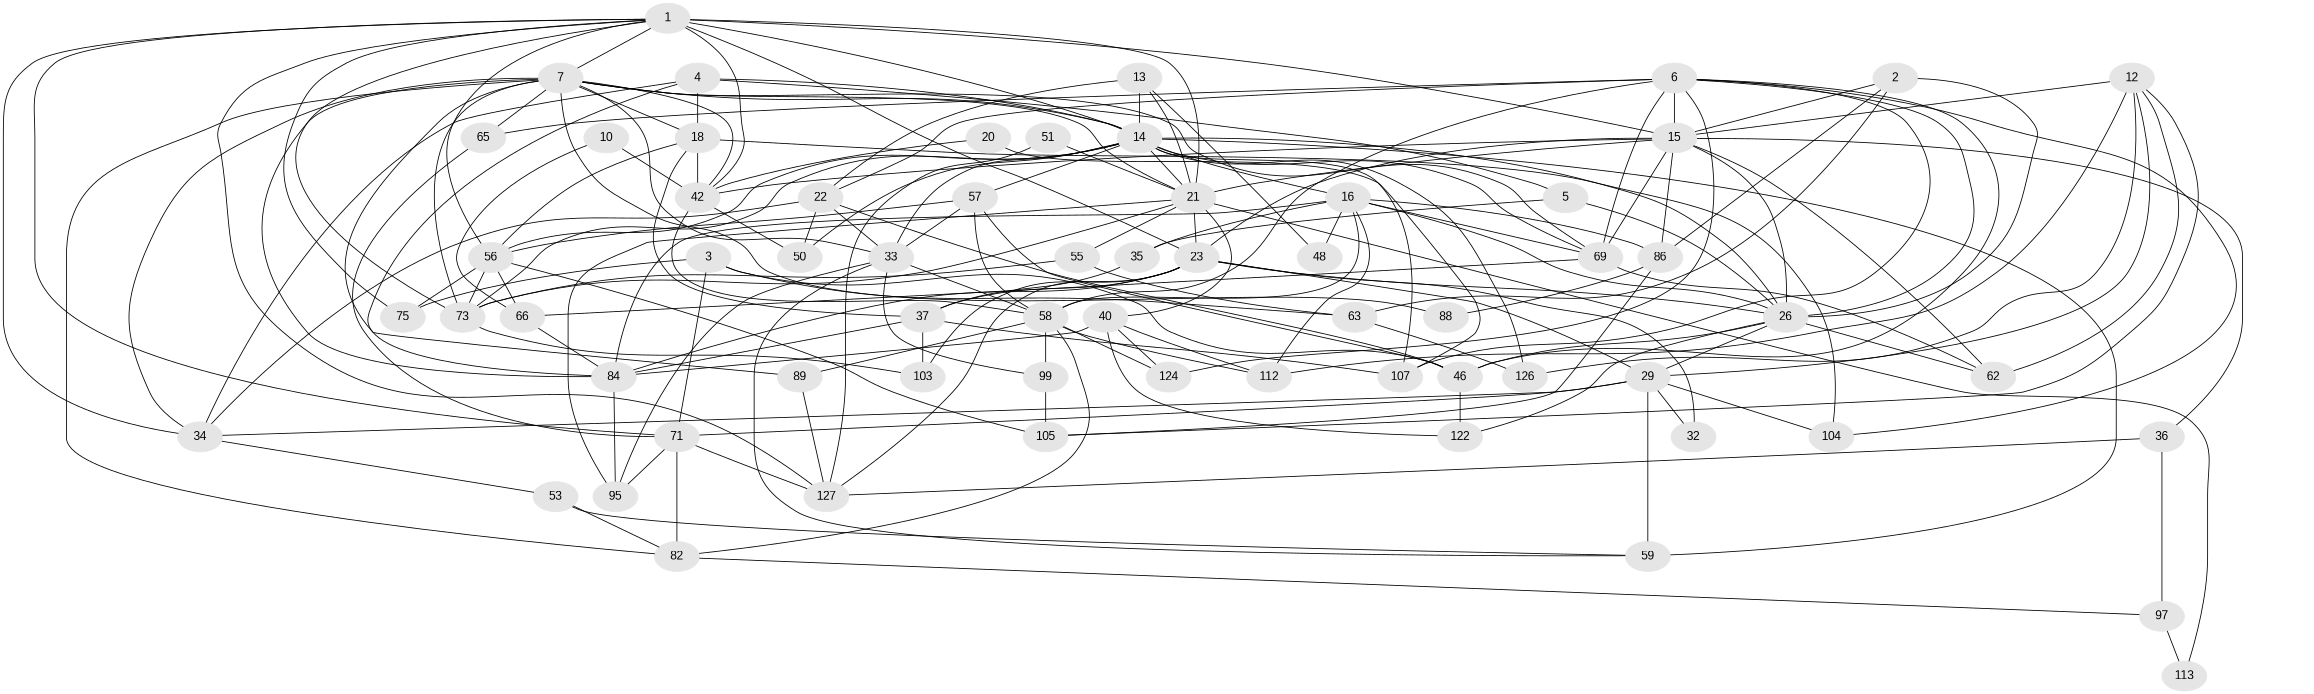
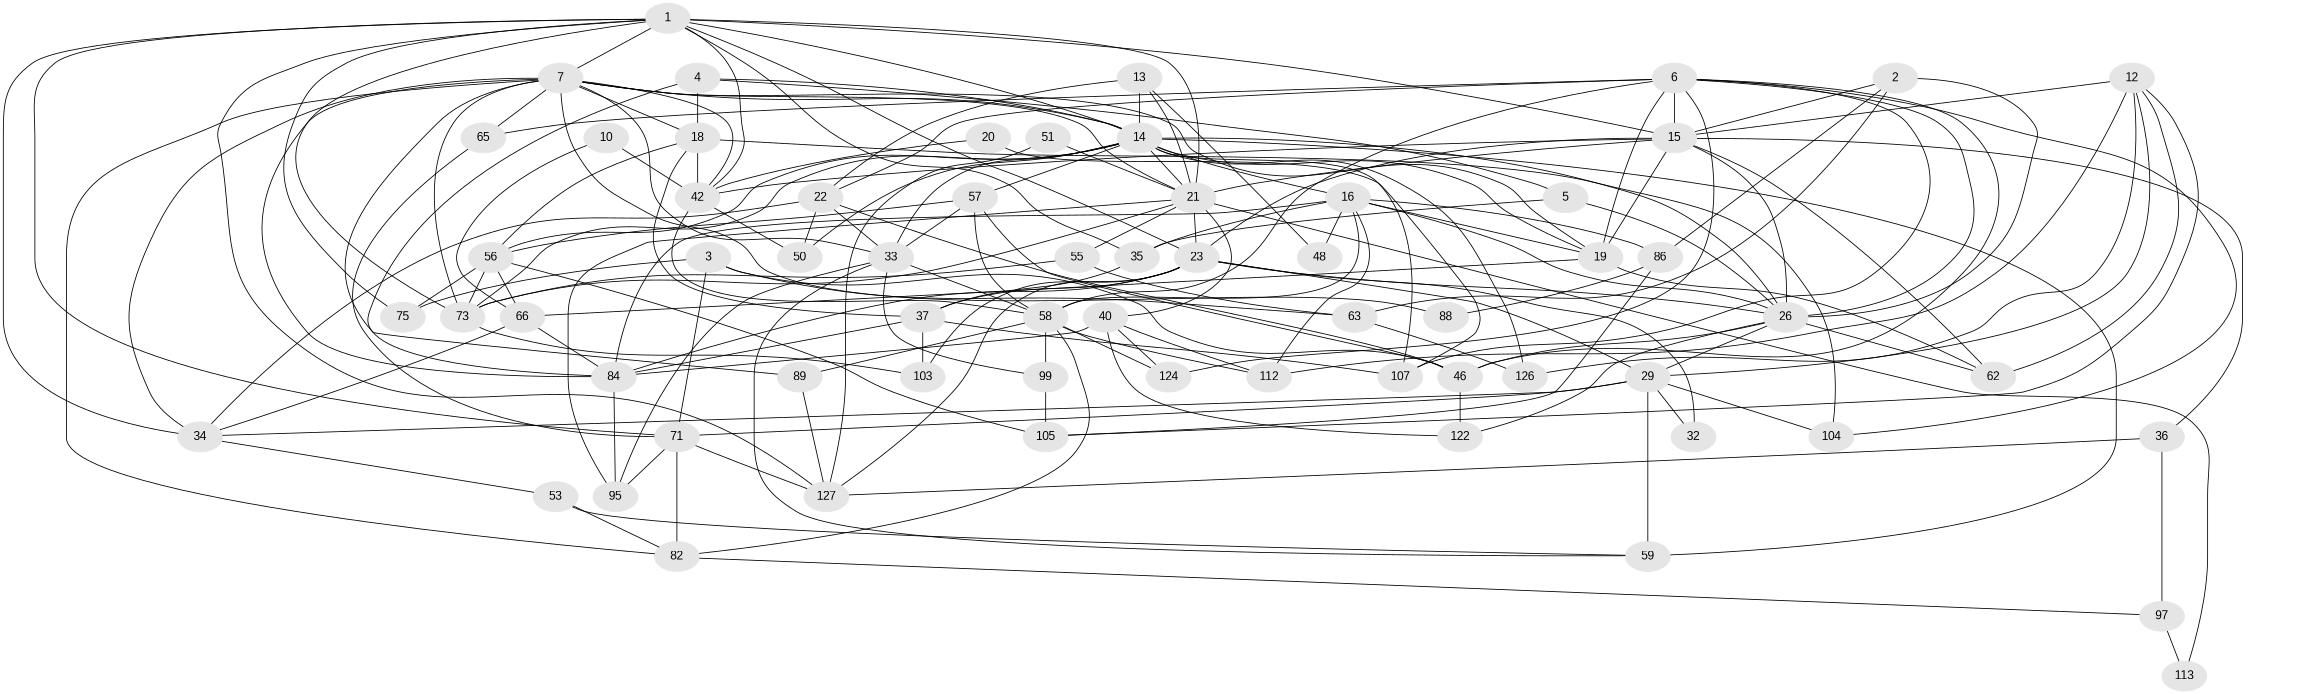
edge "1" -- "56": now "1" -- "35"
edge "4" -- "34": now "66" -- "34"
edge "15" -- "86": removed
node "69": label "69" -> "19"
